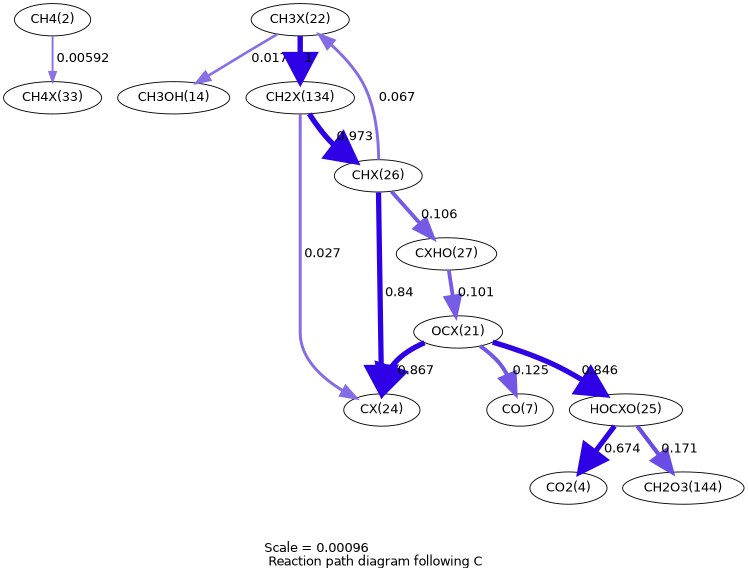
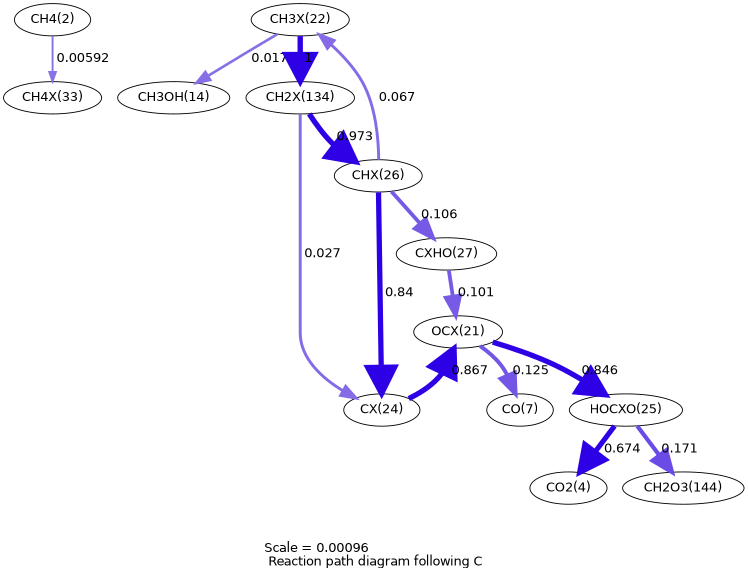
edge "OCX(21)" -> "CX(24)": reversed
